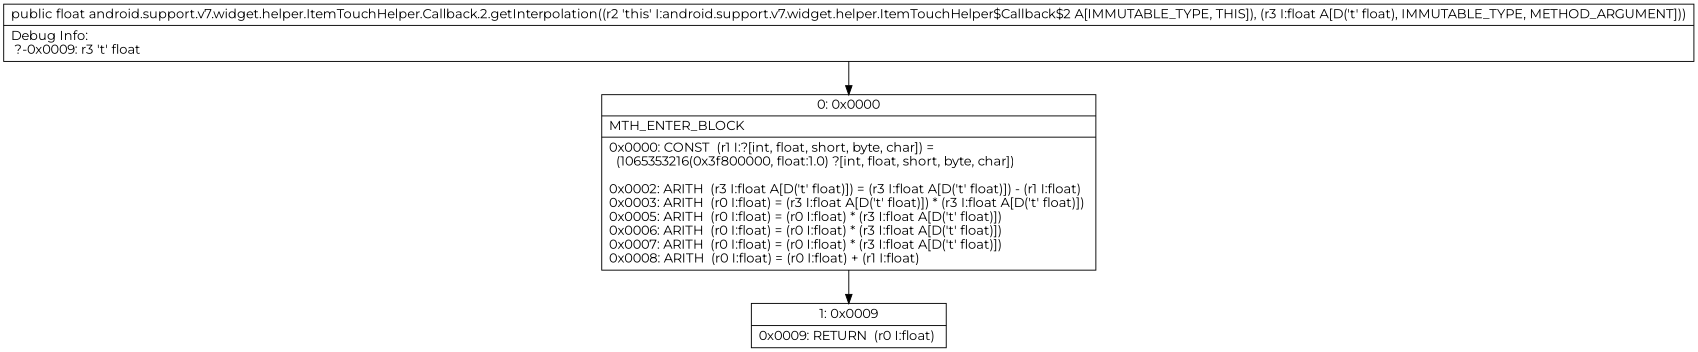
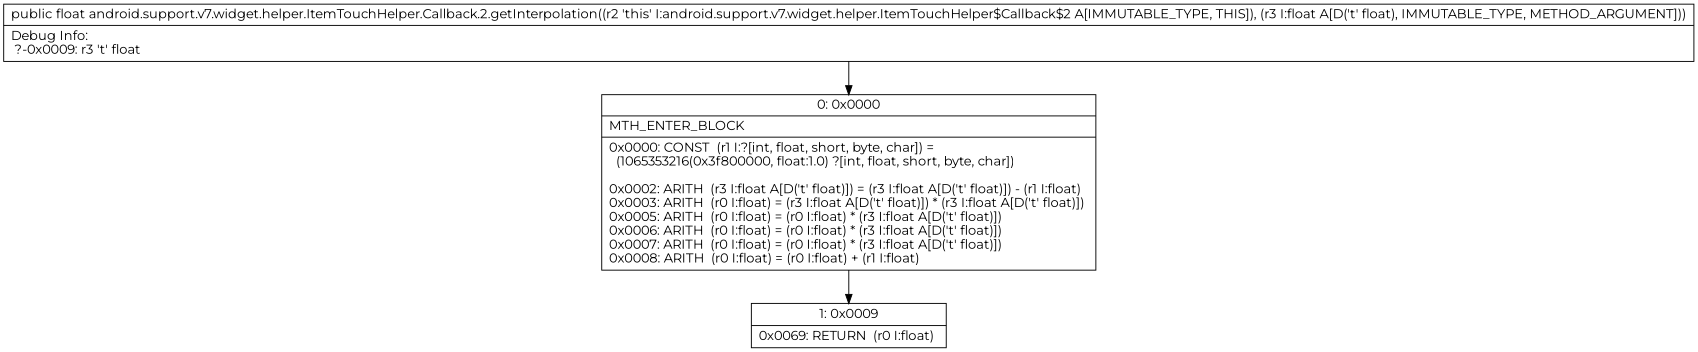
node "1: 0x0009": text "0x0009: RETURN  (r0 I:float)" -> "0x0069: RETURN  (r0 I:float)"
